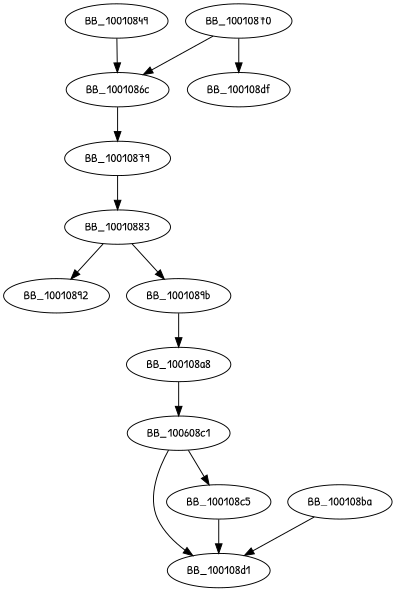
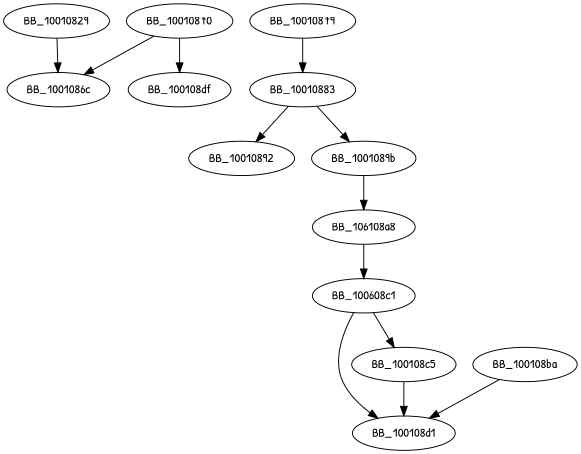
node "BB_10010849": label "BB_10010849" -> "BB_10010829"
edge "BB_1001086c" -> "BB_10010879": removed
node "BB_100108a8": label "BB_100108a8" -> "BB_106108a8"
